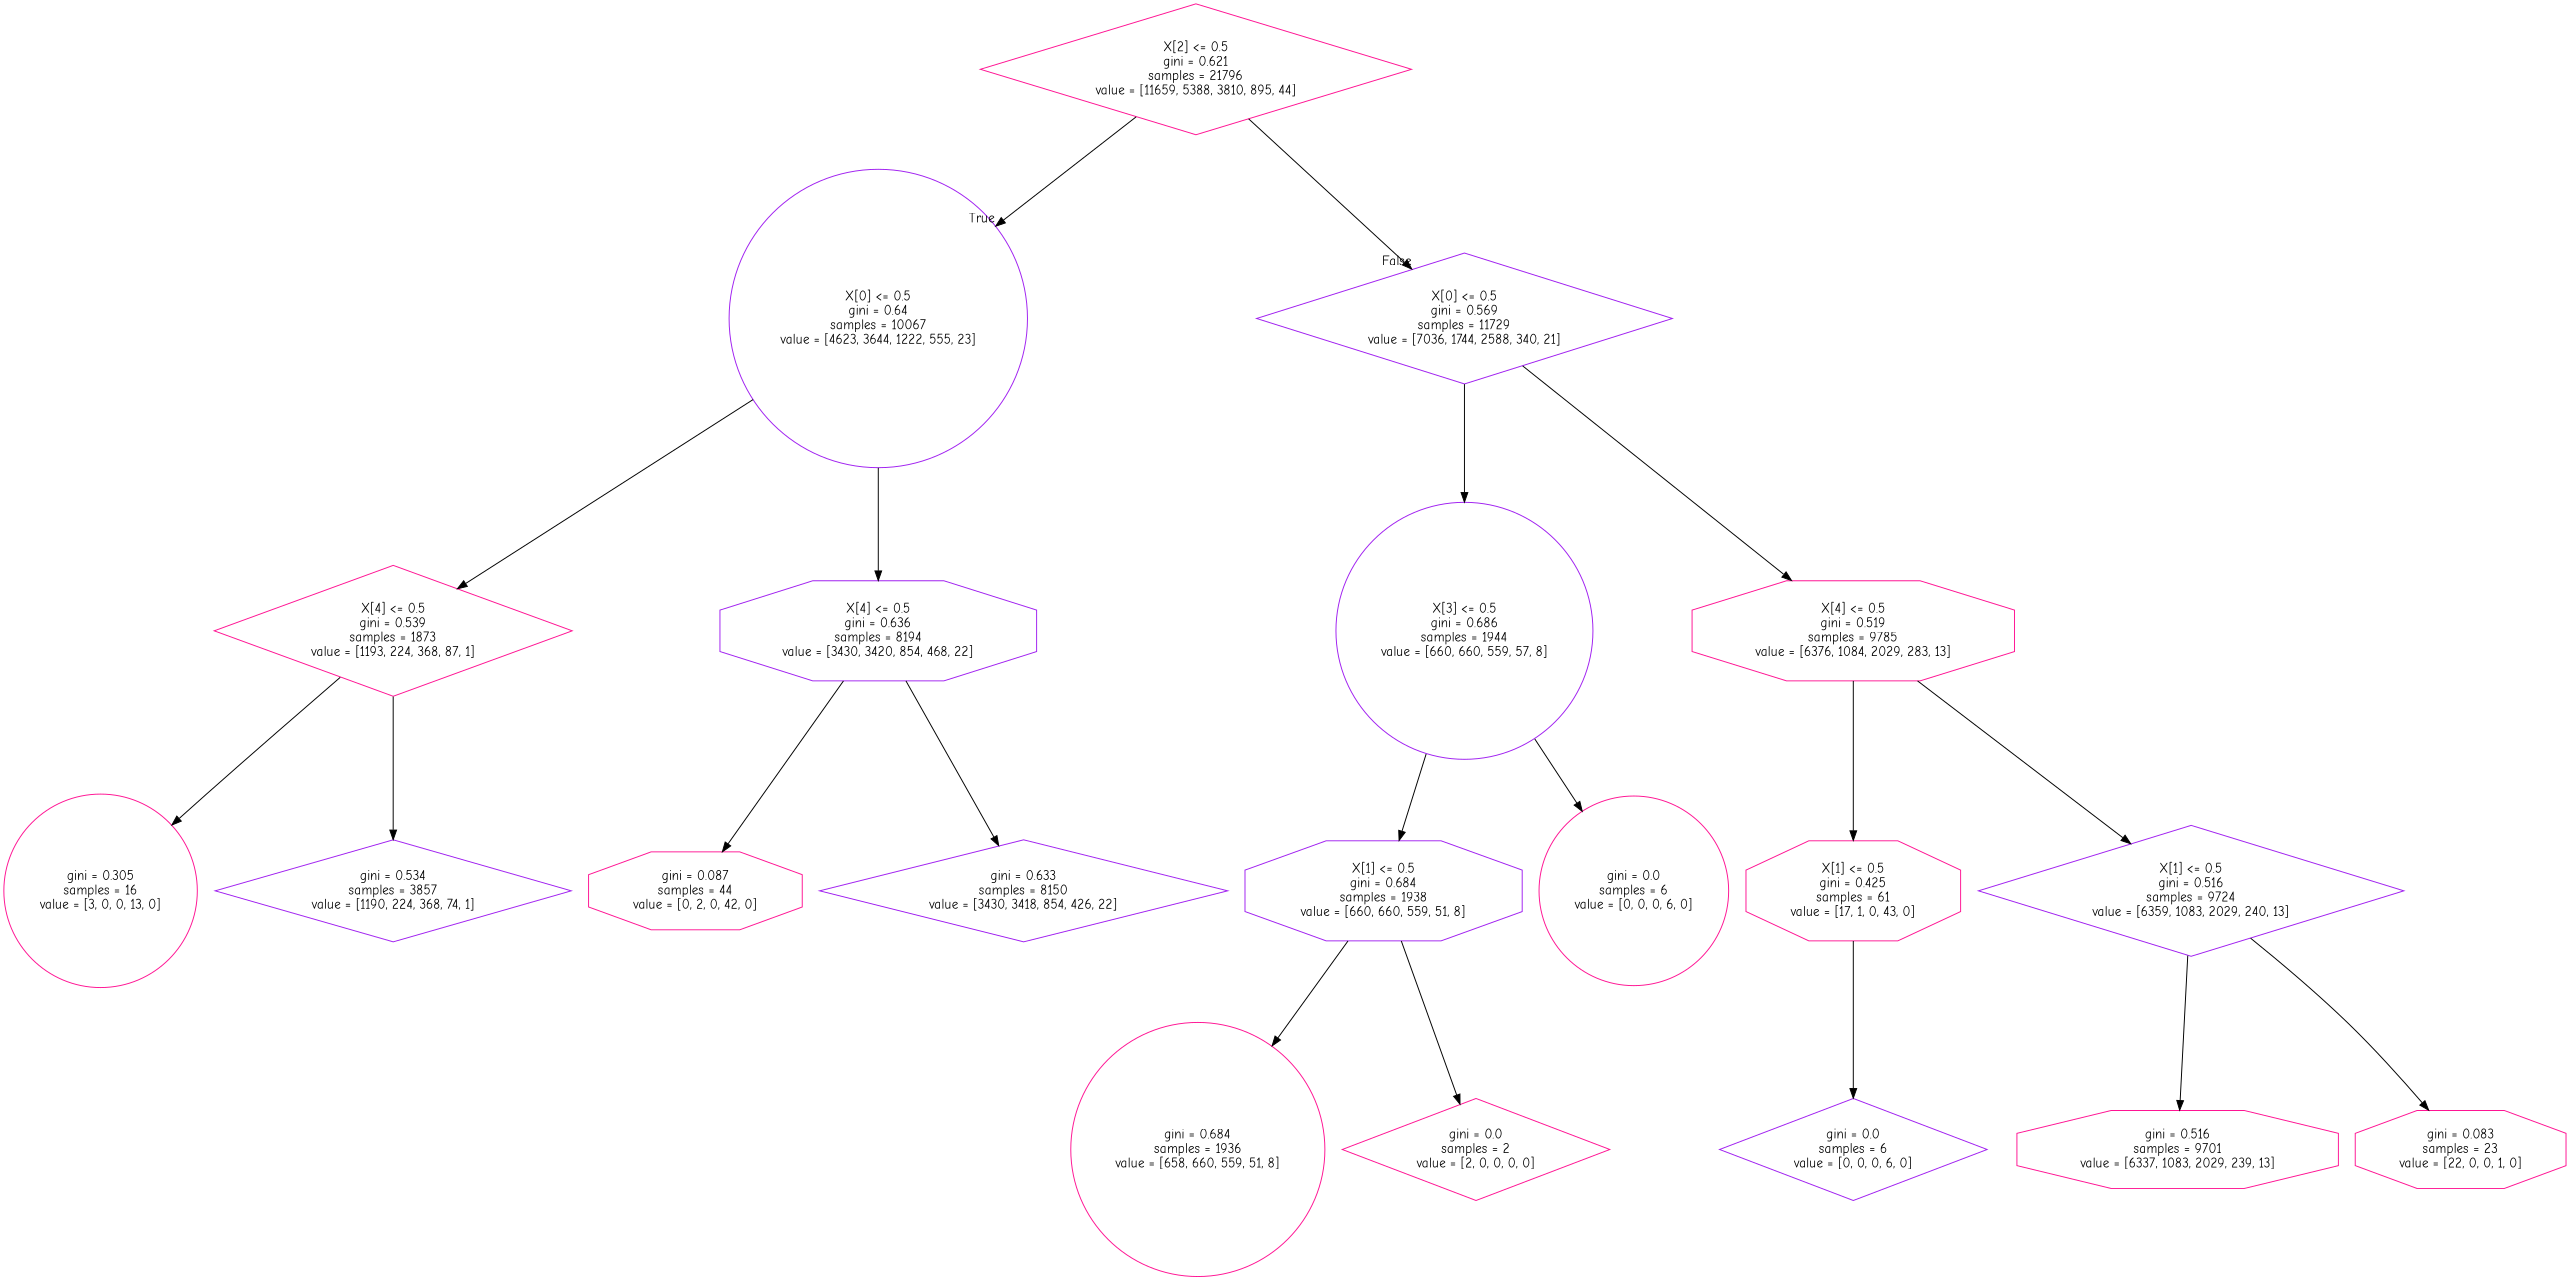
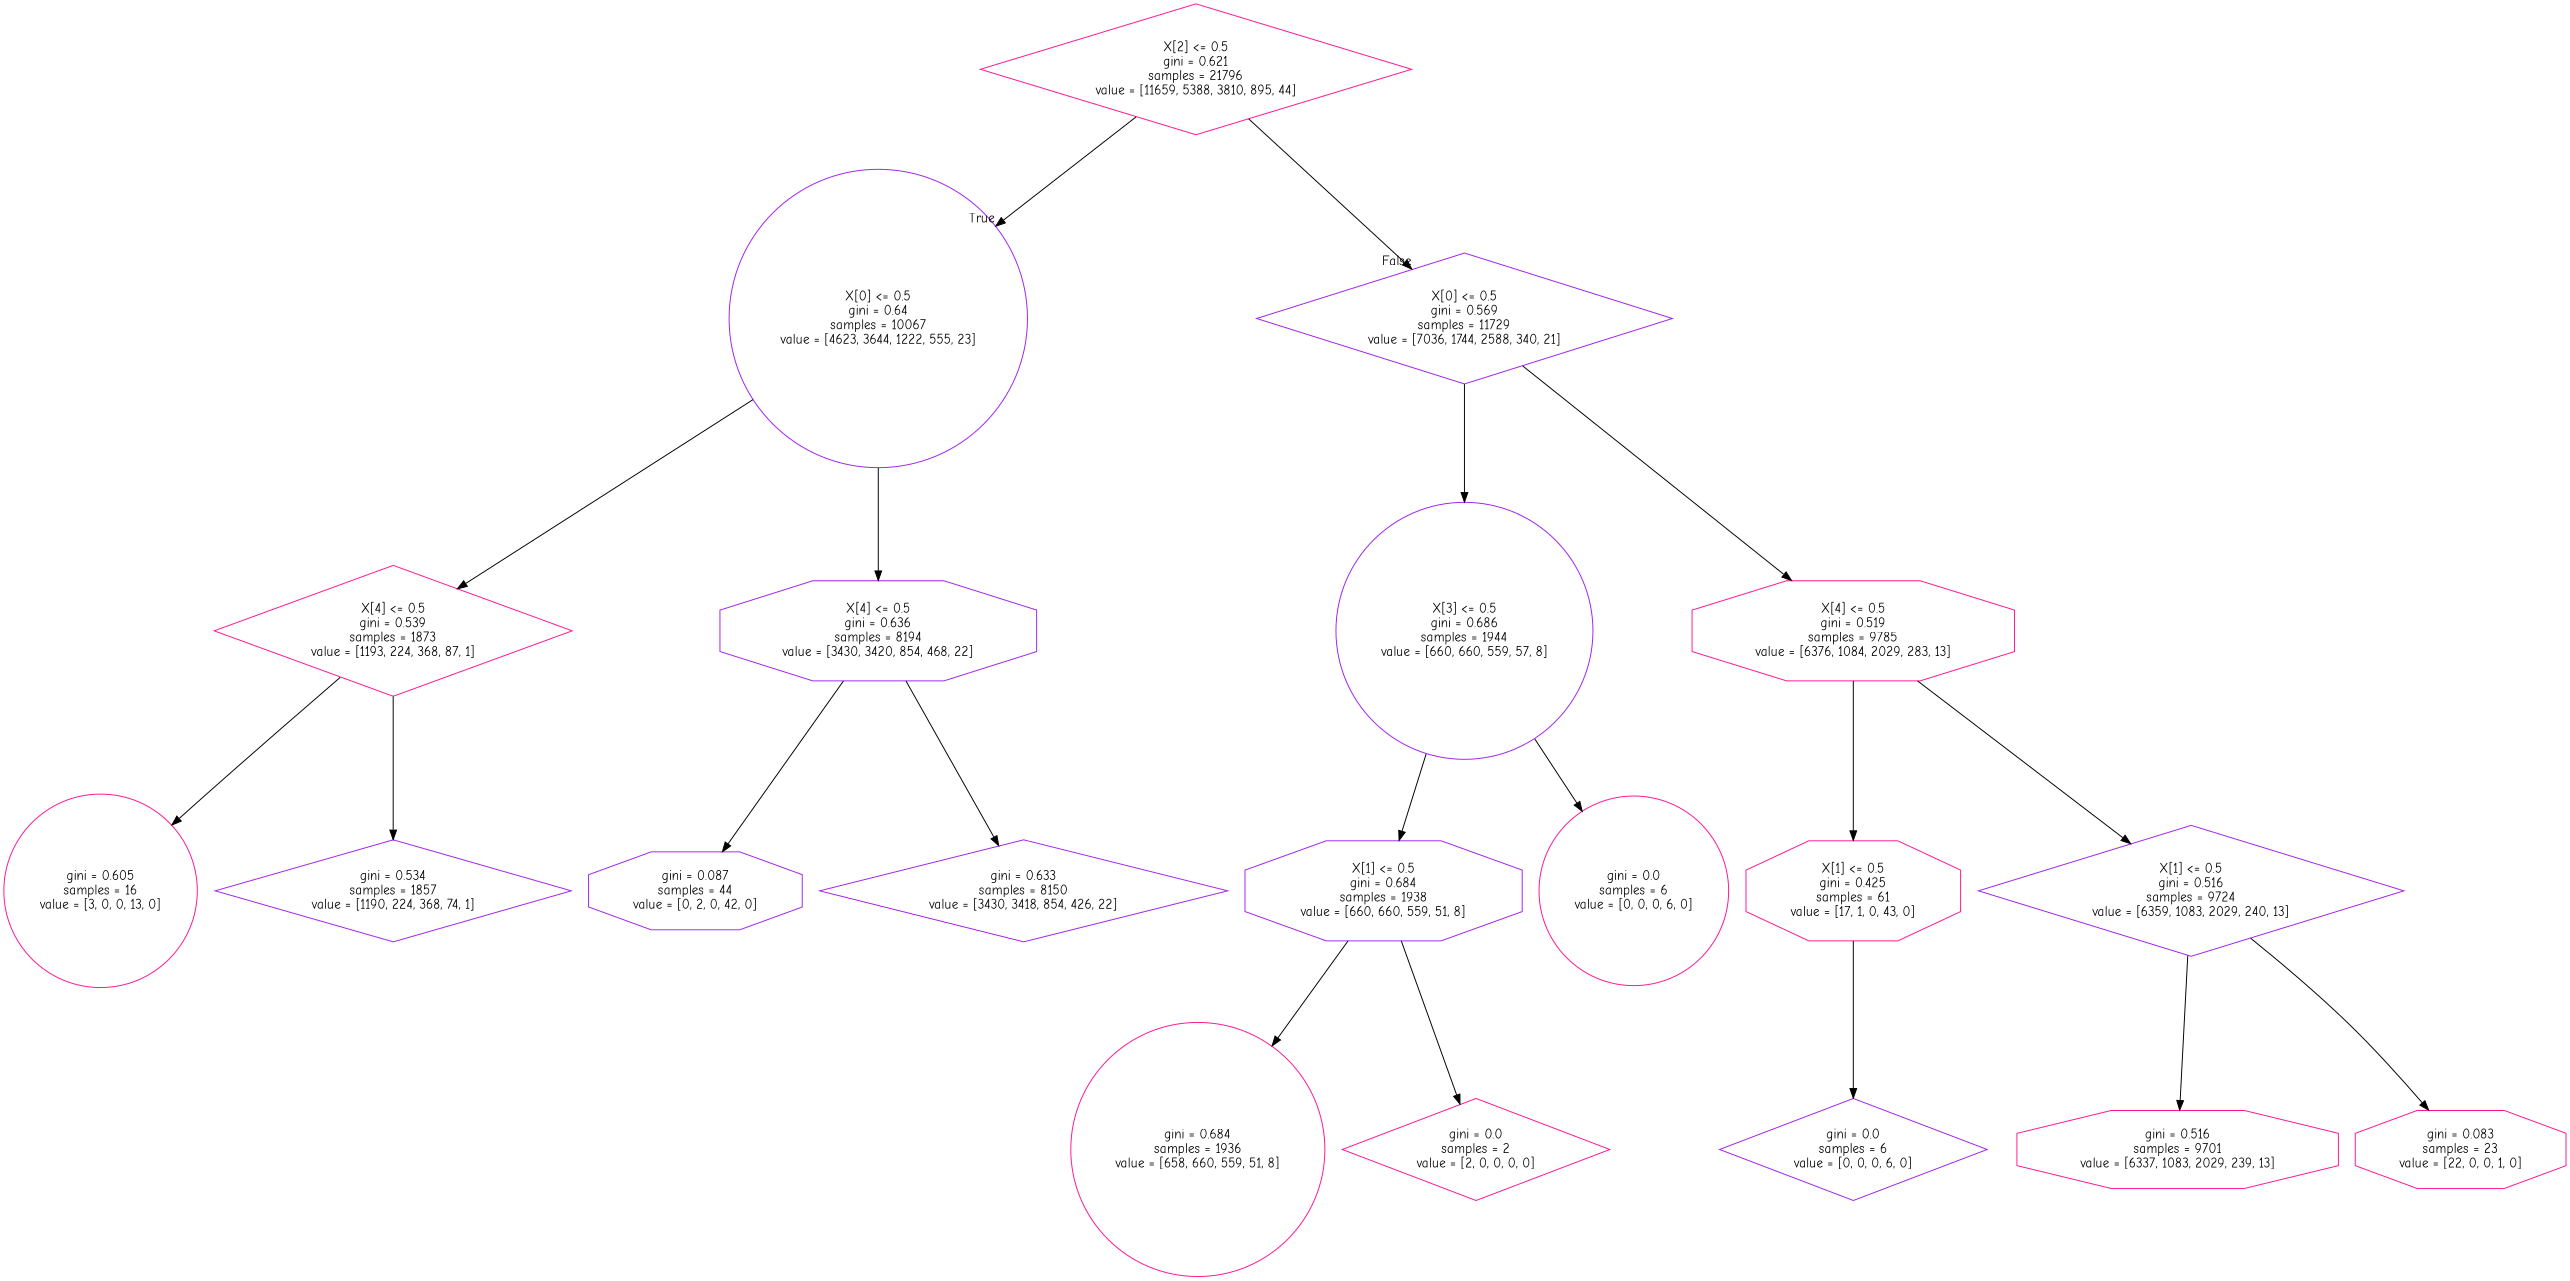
node "gini = 0.305 samples = 16 value = [3, 0, 0, 13, 0]": label "gini = 0.305 samples = 16 value = [3, 0, 0, 13, 0]" -> "gini = 0.605 samples = 16 value = [3, 0, 0, 13, 0]"
node "gini = 0.534 samples = 3857 value = [1190, 224, 368, 74, 1]": label "gini = 0.534 samples = 3857 value = [1190, 224, 368, 74, 1]" -> "gini = 0.534 samples = 1857 value = [1190, 224, 368, 74, 1]"
node "gini = 0.087 samples = 44 value = [0, 2, 0, 42, 0]": color deeppink -> purple
